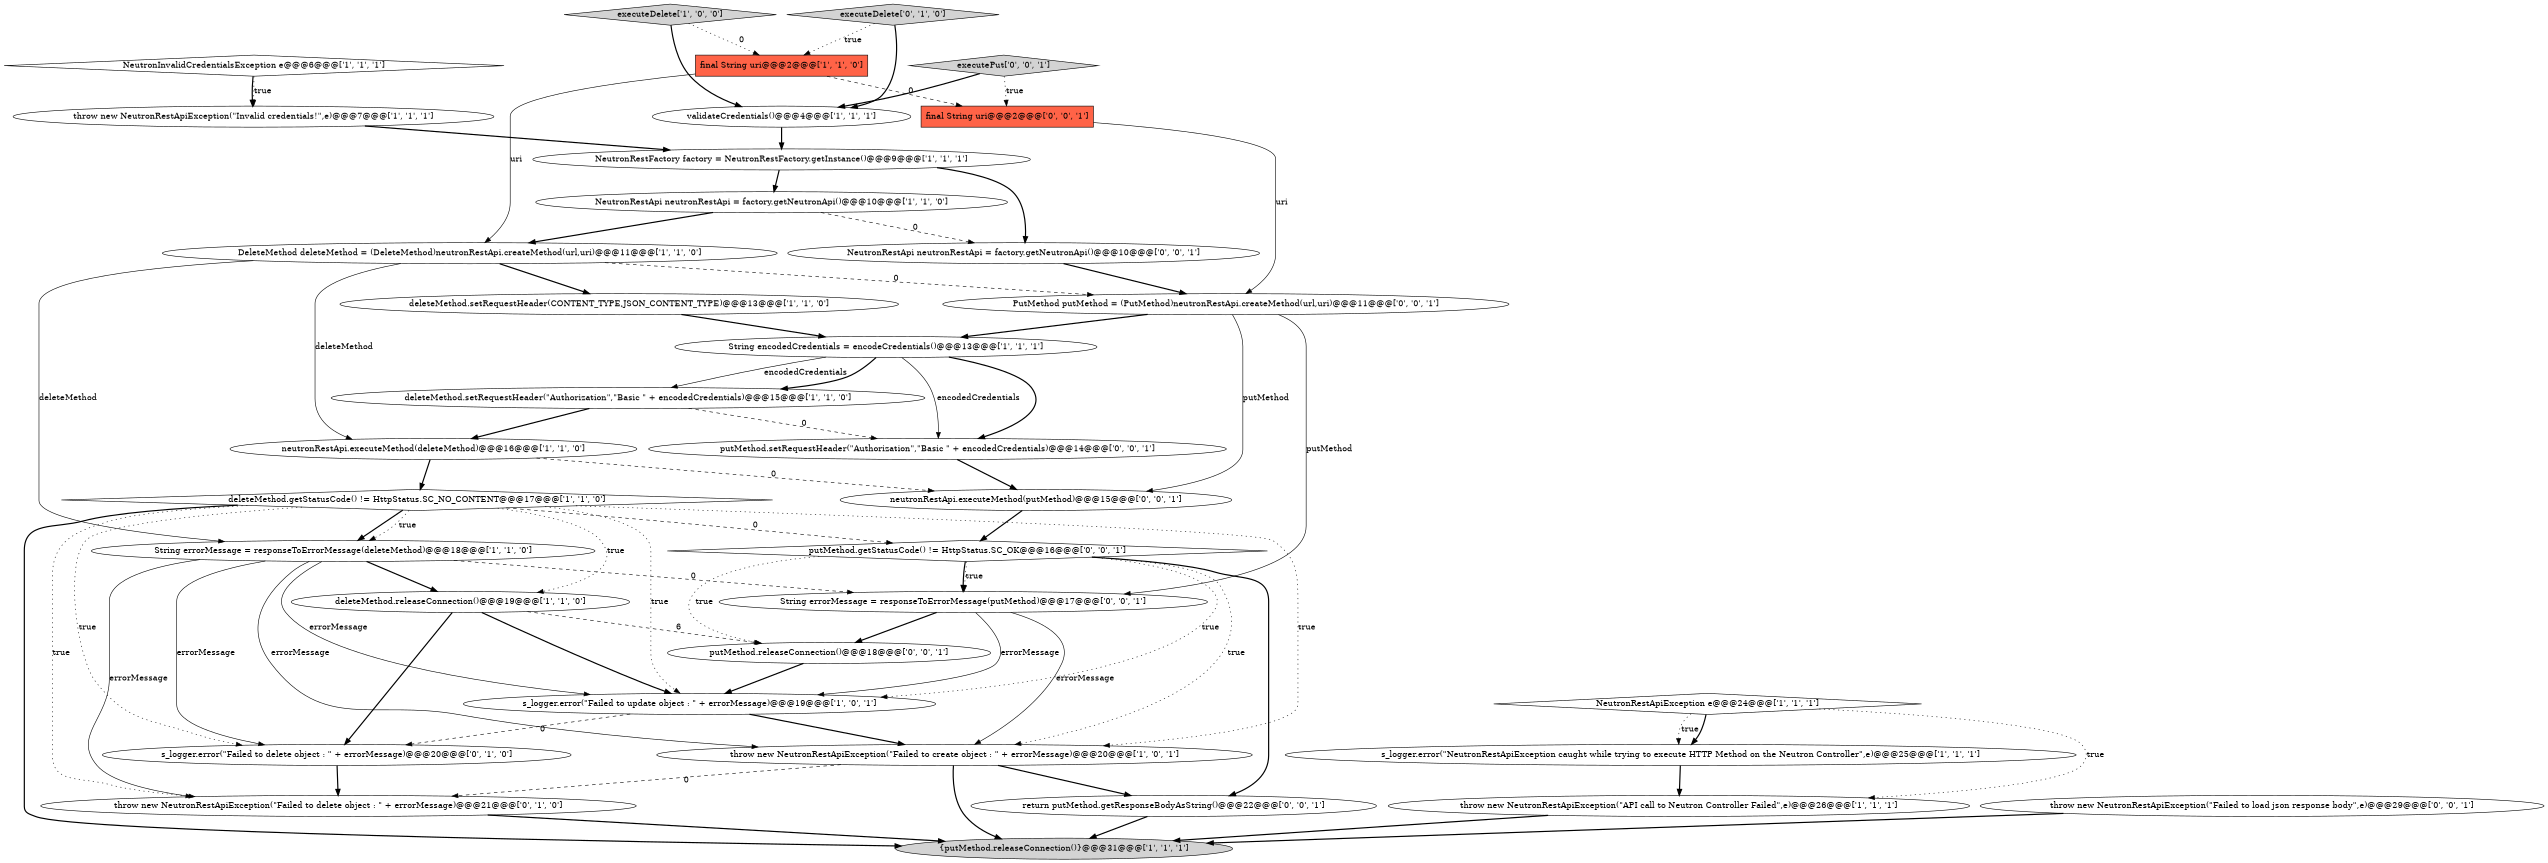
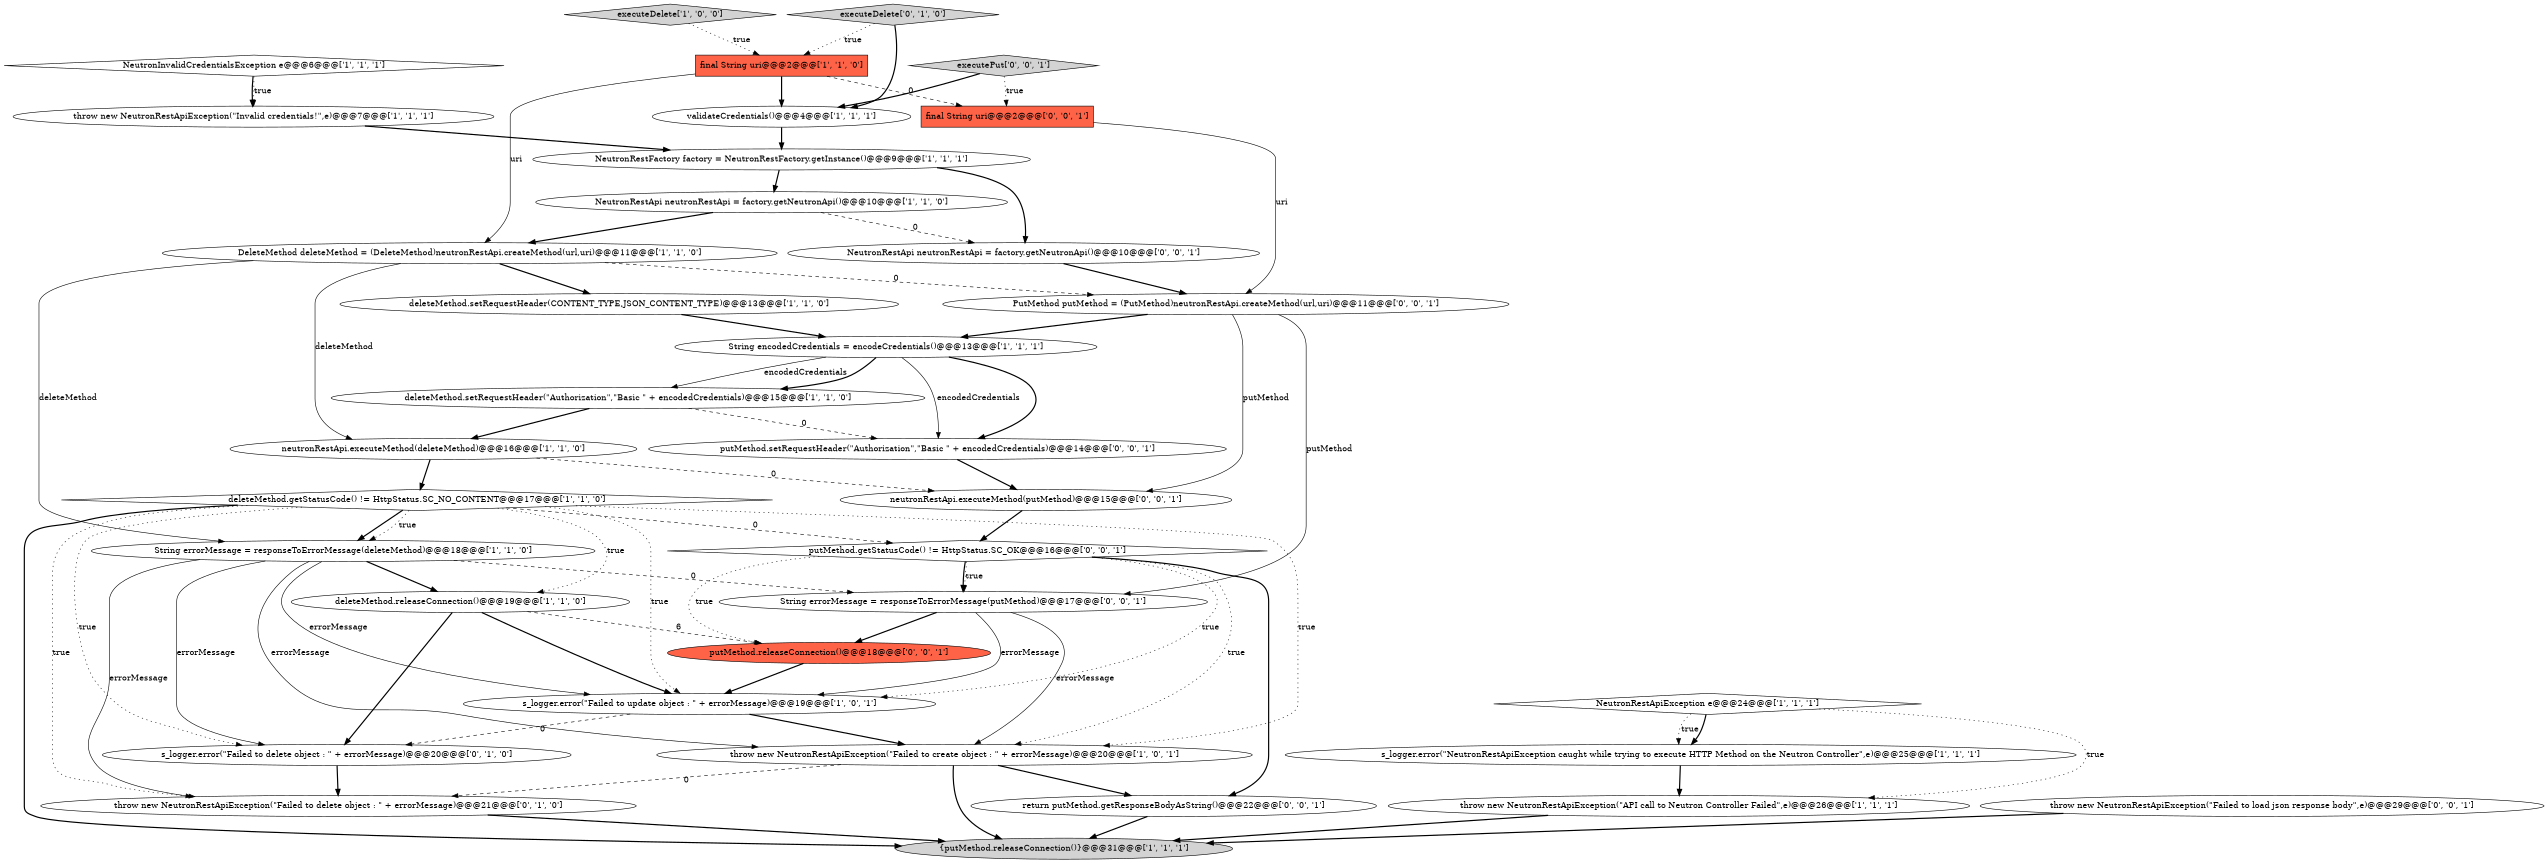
edge "executeDelete['1', '0', '0']" -> "final String uri@@@2@@@['1', '1', '0']": label "0" -> "true"
edge "executeDelete['1', '0', '0']" -> "validateCredentials()@@@4@@@['1', '1', '1']": now "final String uri@@@2@@@['1', '1', '0']" -> "validateCredentials()@@@4@@@['1', '1', '1']"
node "putMethod.releaseConnection()@@@18@@@['0', '0', '1']": fillcolor white -> tomato
